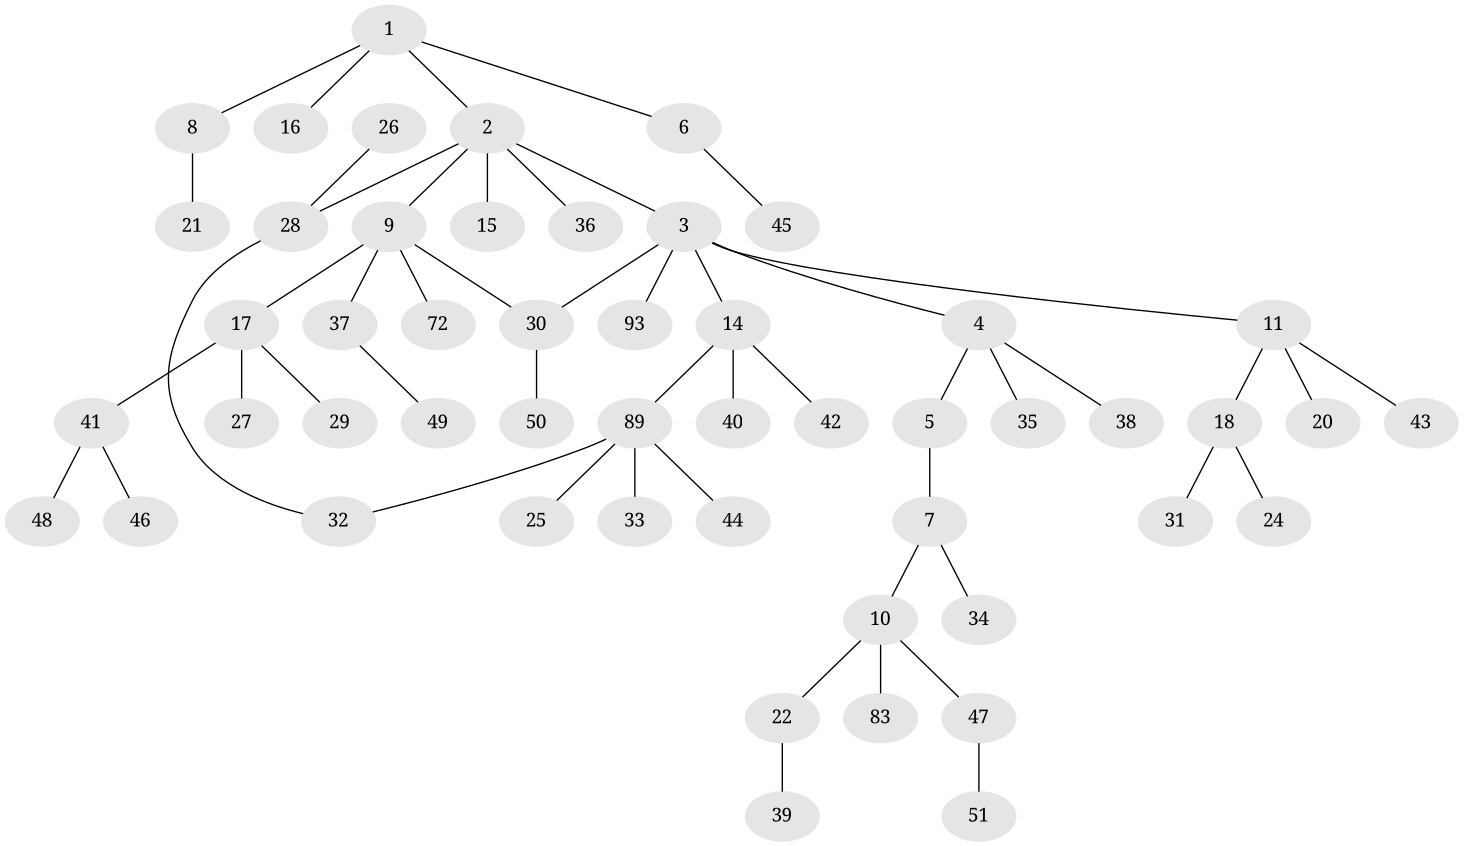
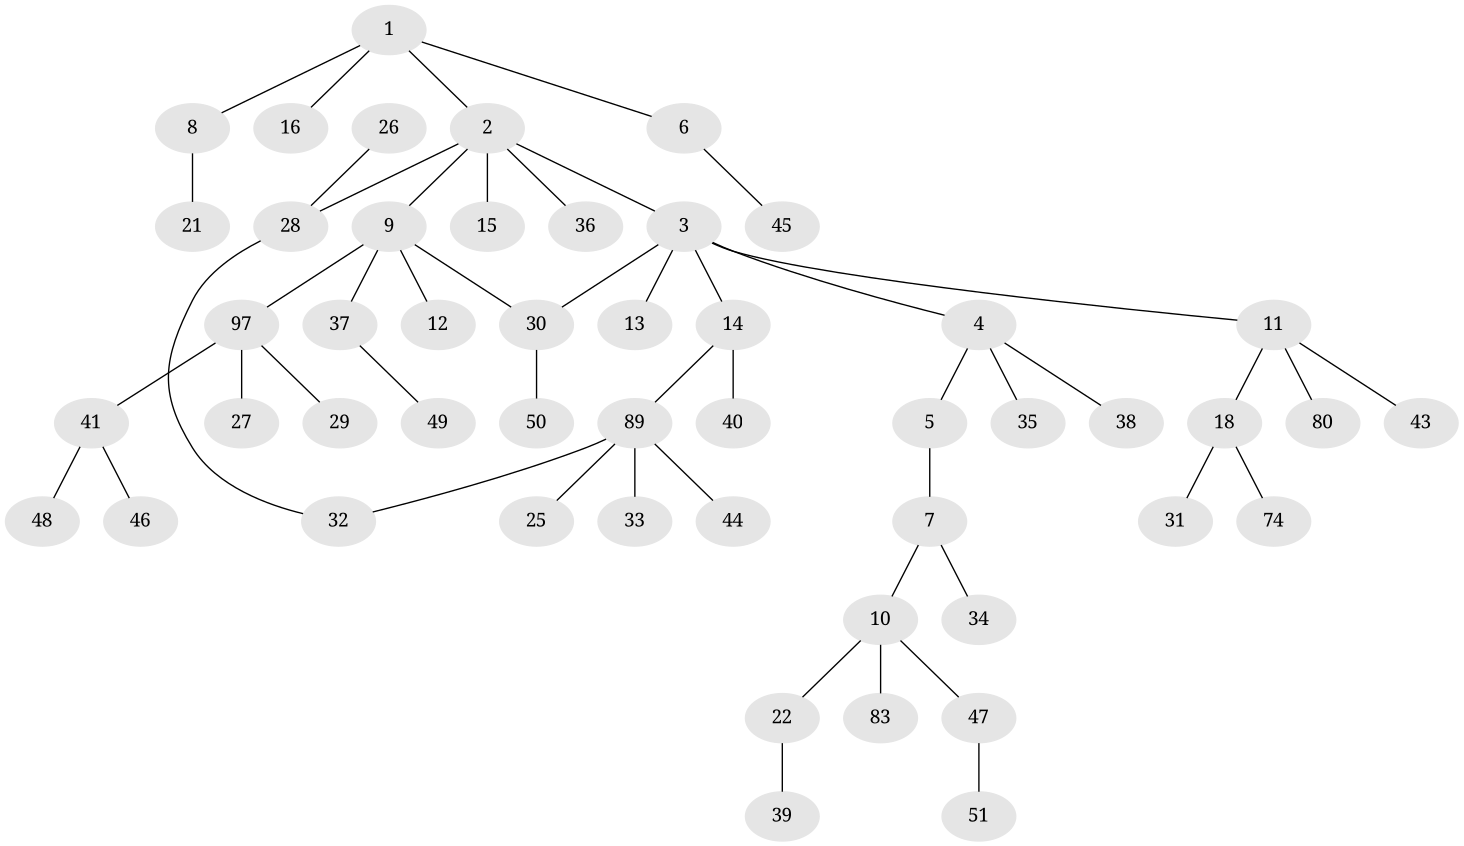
node "17": label "17" -> "97"
node "72": label "72" -> "12"
node "93": label "93" -> "13"
node "42": removed
node "20": label "20" -> "80"
node "24": label "24" -> "74"
